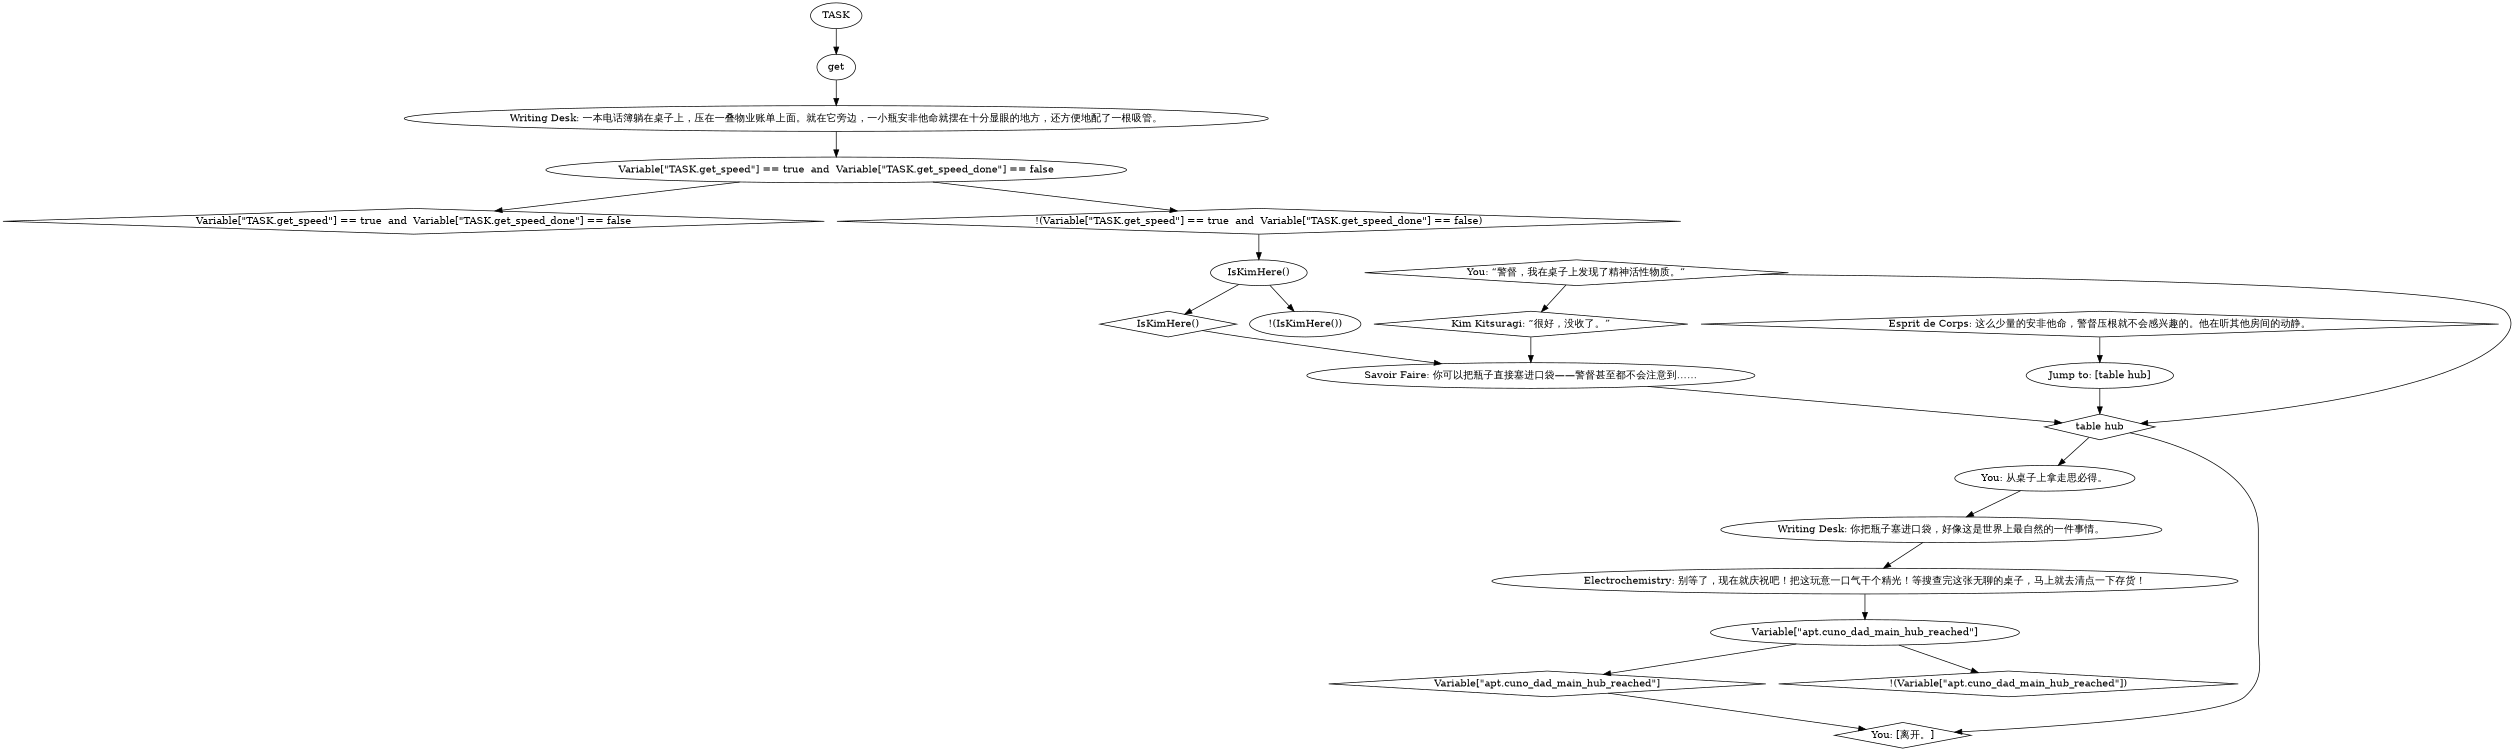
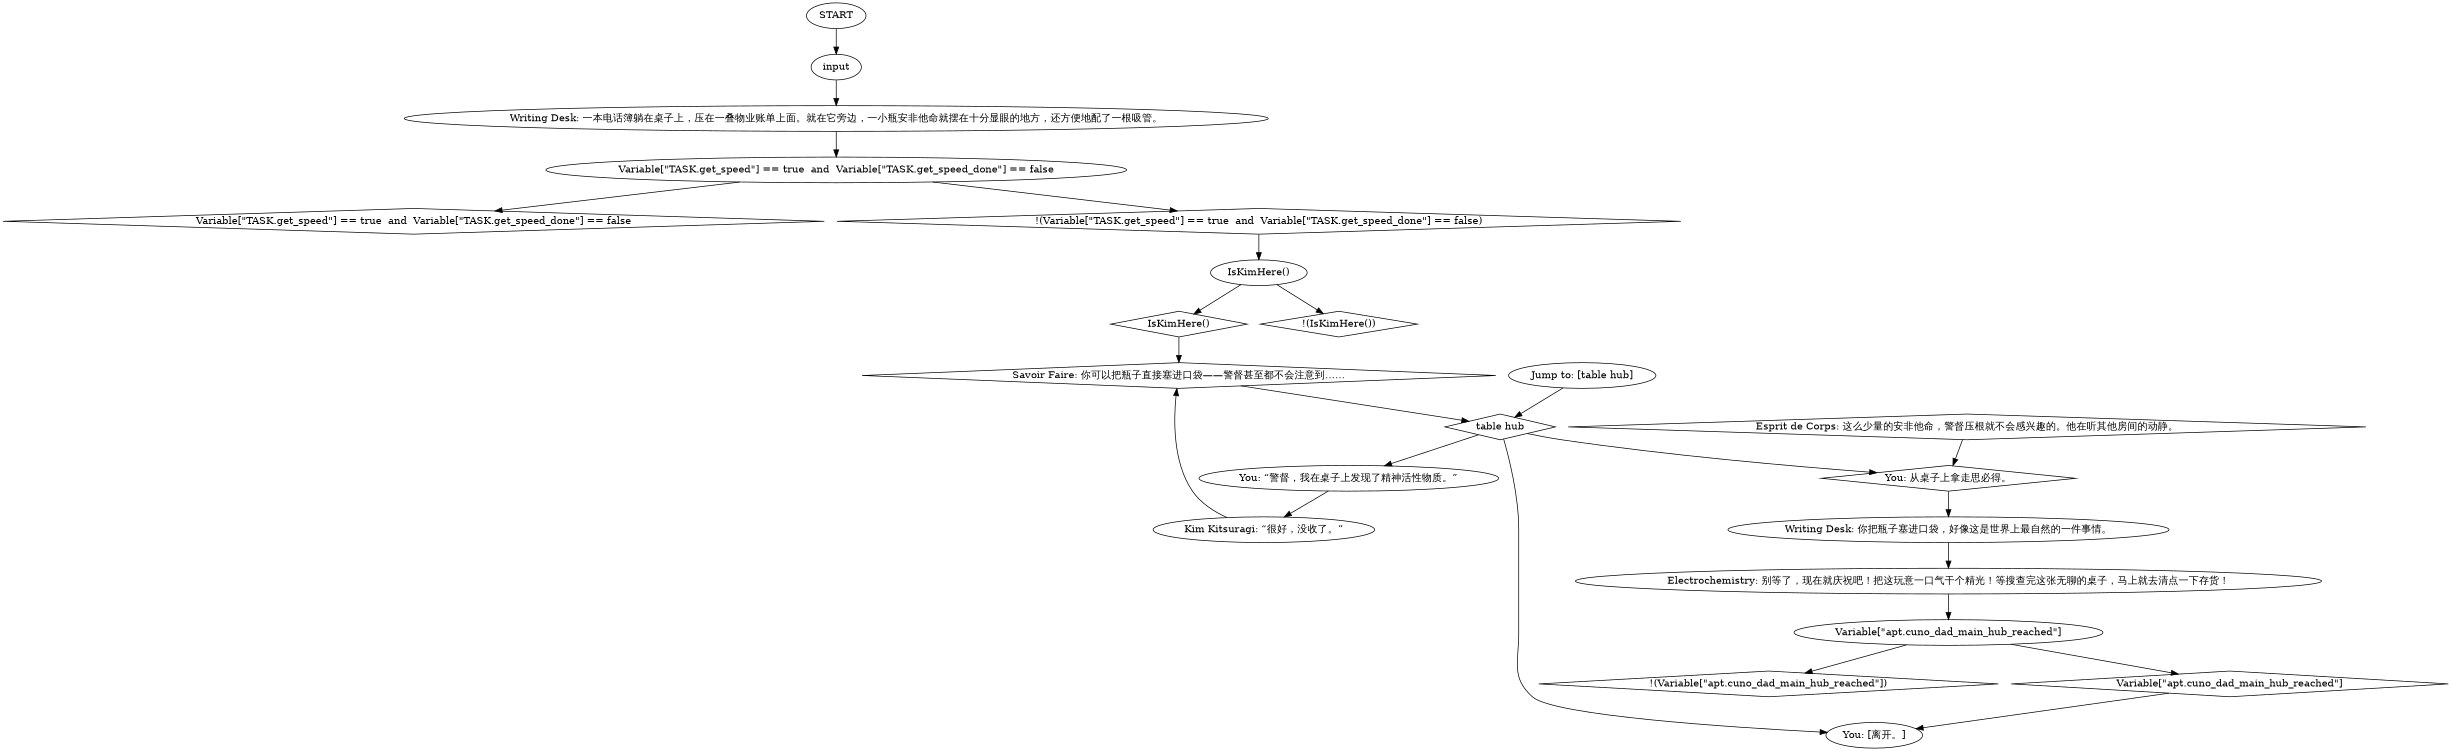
node "TASK": label "TASK" -> "START"
node "get": label "get" -> "input"
node "You: “警督，我在桌子上发现了精神活性物质。”": shape diamond -> ellipse
edge "You: “警督，我在桌子上发现了精神活性物质。”" -> "table hub": reversed
node "!(IsKimHere())": shape ellipse -> diamond
node "Kim Kitsuragi: “很好，没收了。”": shape diamond -> ellipse
edge "Esprit de Corps: 这么少量的安非他命，警督压根就不会感兴趣的。他在听其他房间的动静。" -> "Jump to: [table hub]": now "Esprit de Corps: 这么少量的安非他命，警督压根就不会感兴趣的。他在听其他房间的动静。" -> "You: 从桌子上拿走思必得。"
node "Savoir Faire: 你可以把瓶子直接塞进口袋——警督甚至都不会注意到……": shape ellipse -> diamond
node "You: 从桌子上拿走思必得。": shape ellipse -> diamond
node "You: [离开。]": shape diamond -> ellipse
